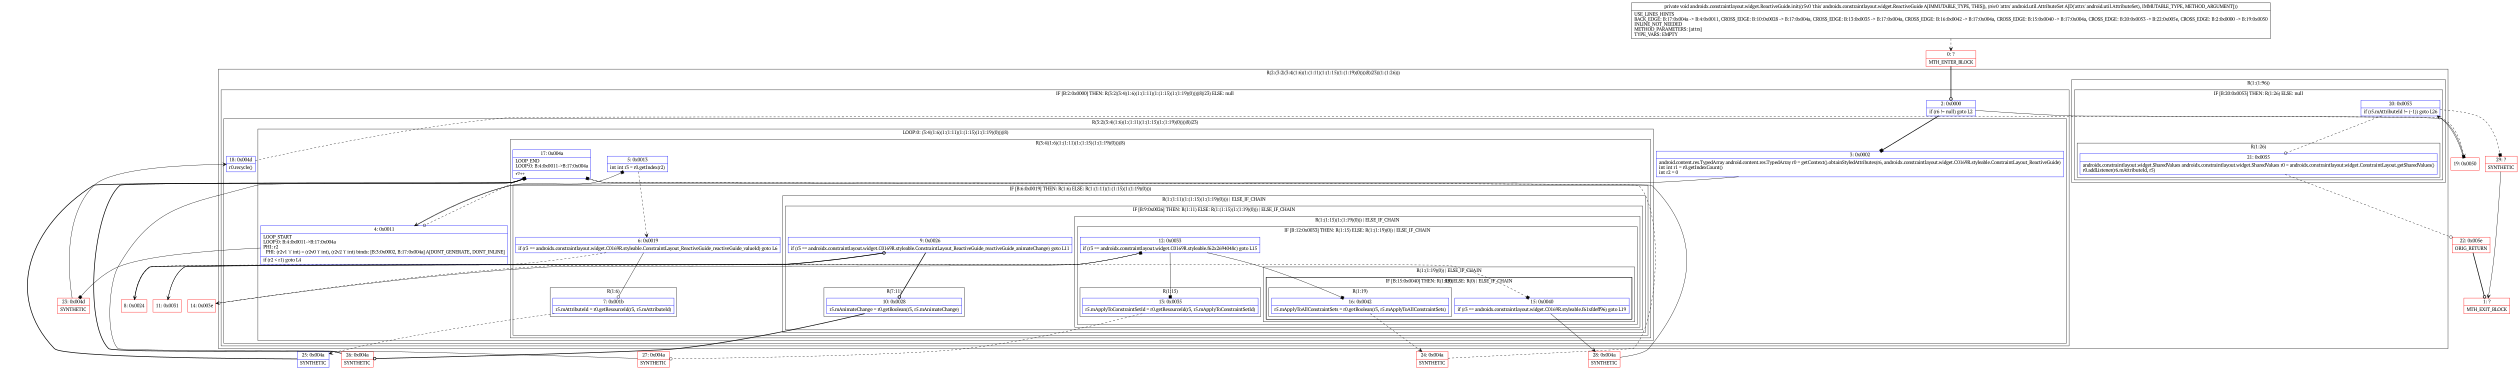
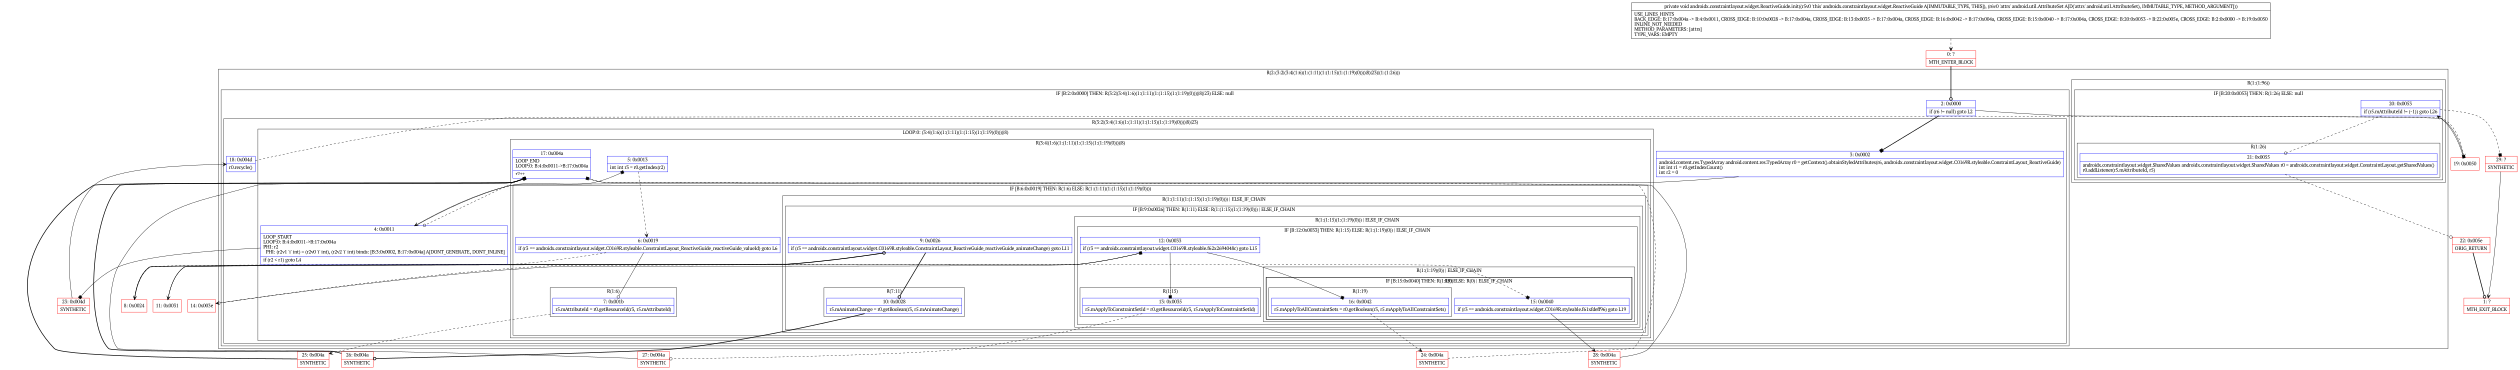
node "21: 0x0055": text "r0.addListener(r6.mAttributeId, r5)" -> "r0.addListener(r5.mAttributeId, r5)"
node "25: 0x004a": color blue -> red
